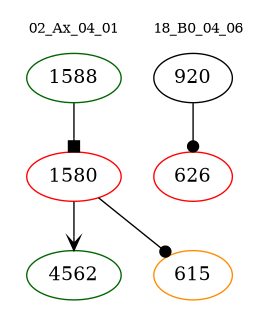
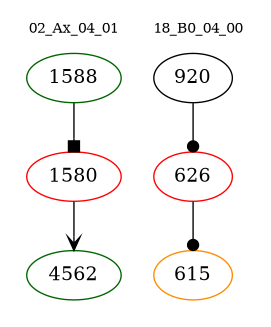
cluster "18_B0_04_06": label "18_B0_04_06" -> "18_B0_04_00"
edge "1580" -> "615": now "626" -> "615"
